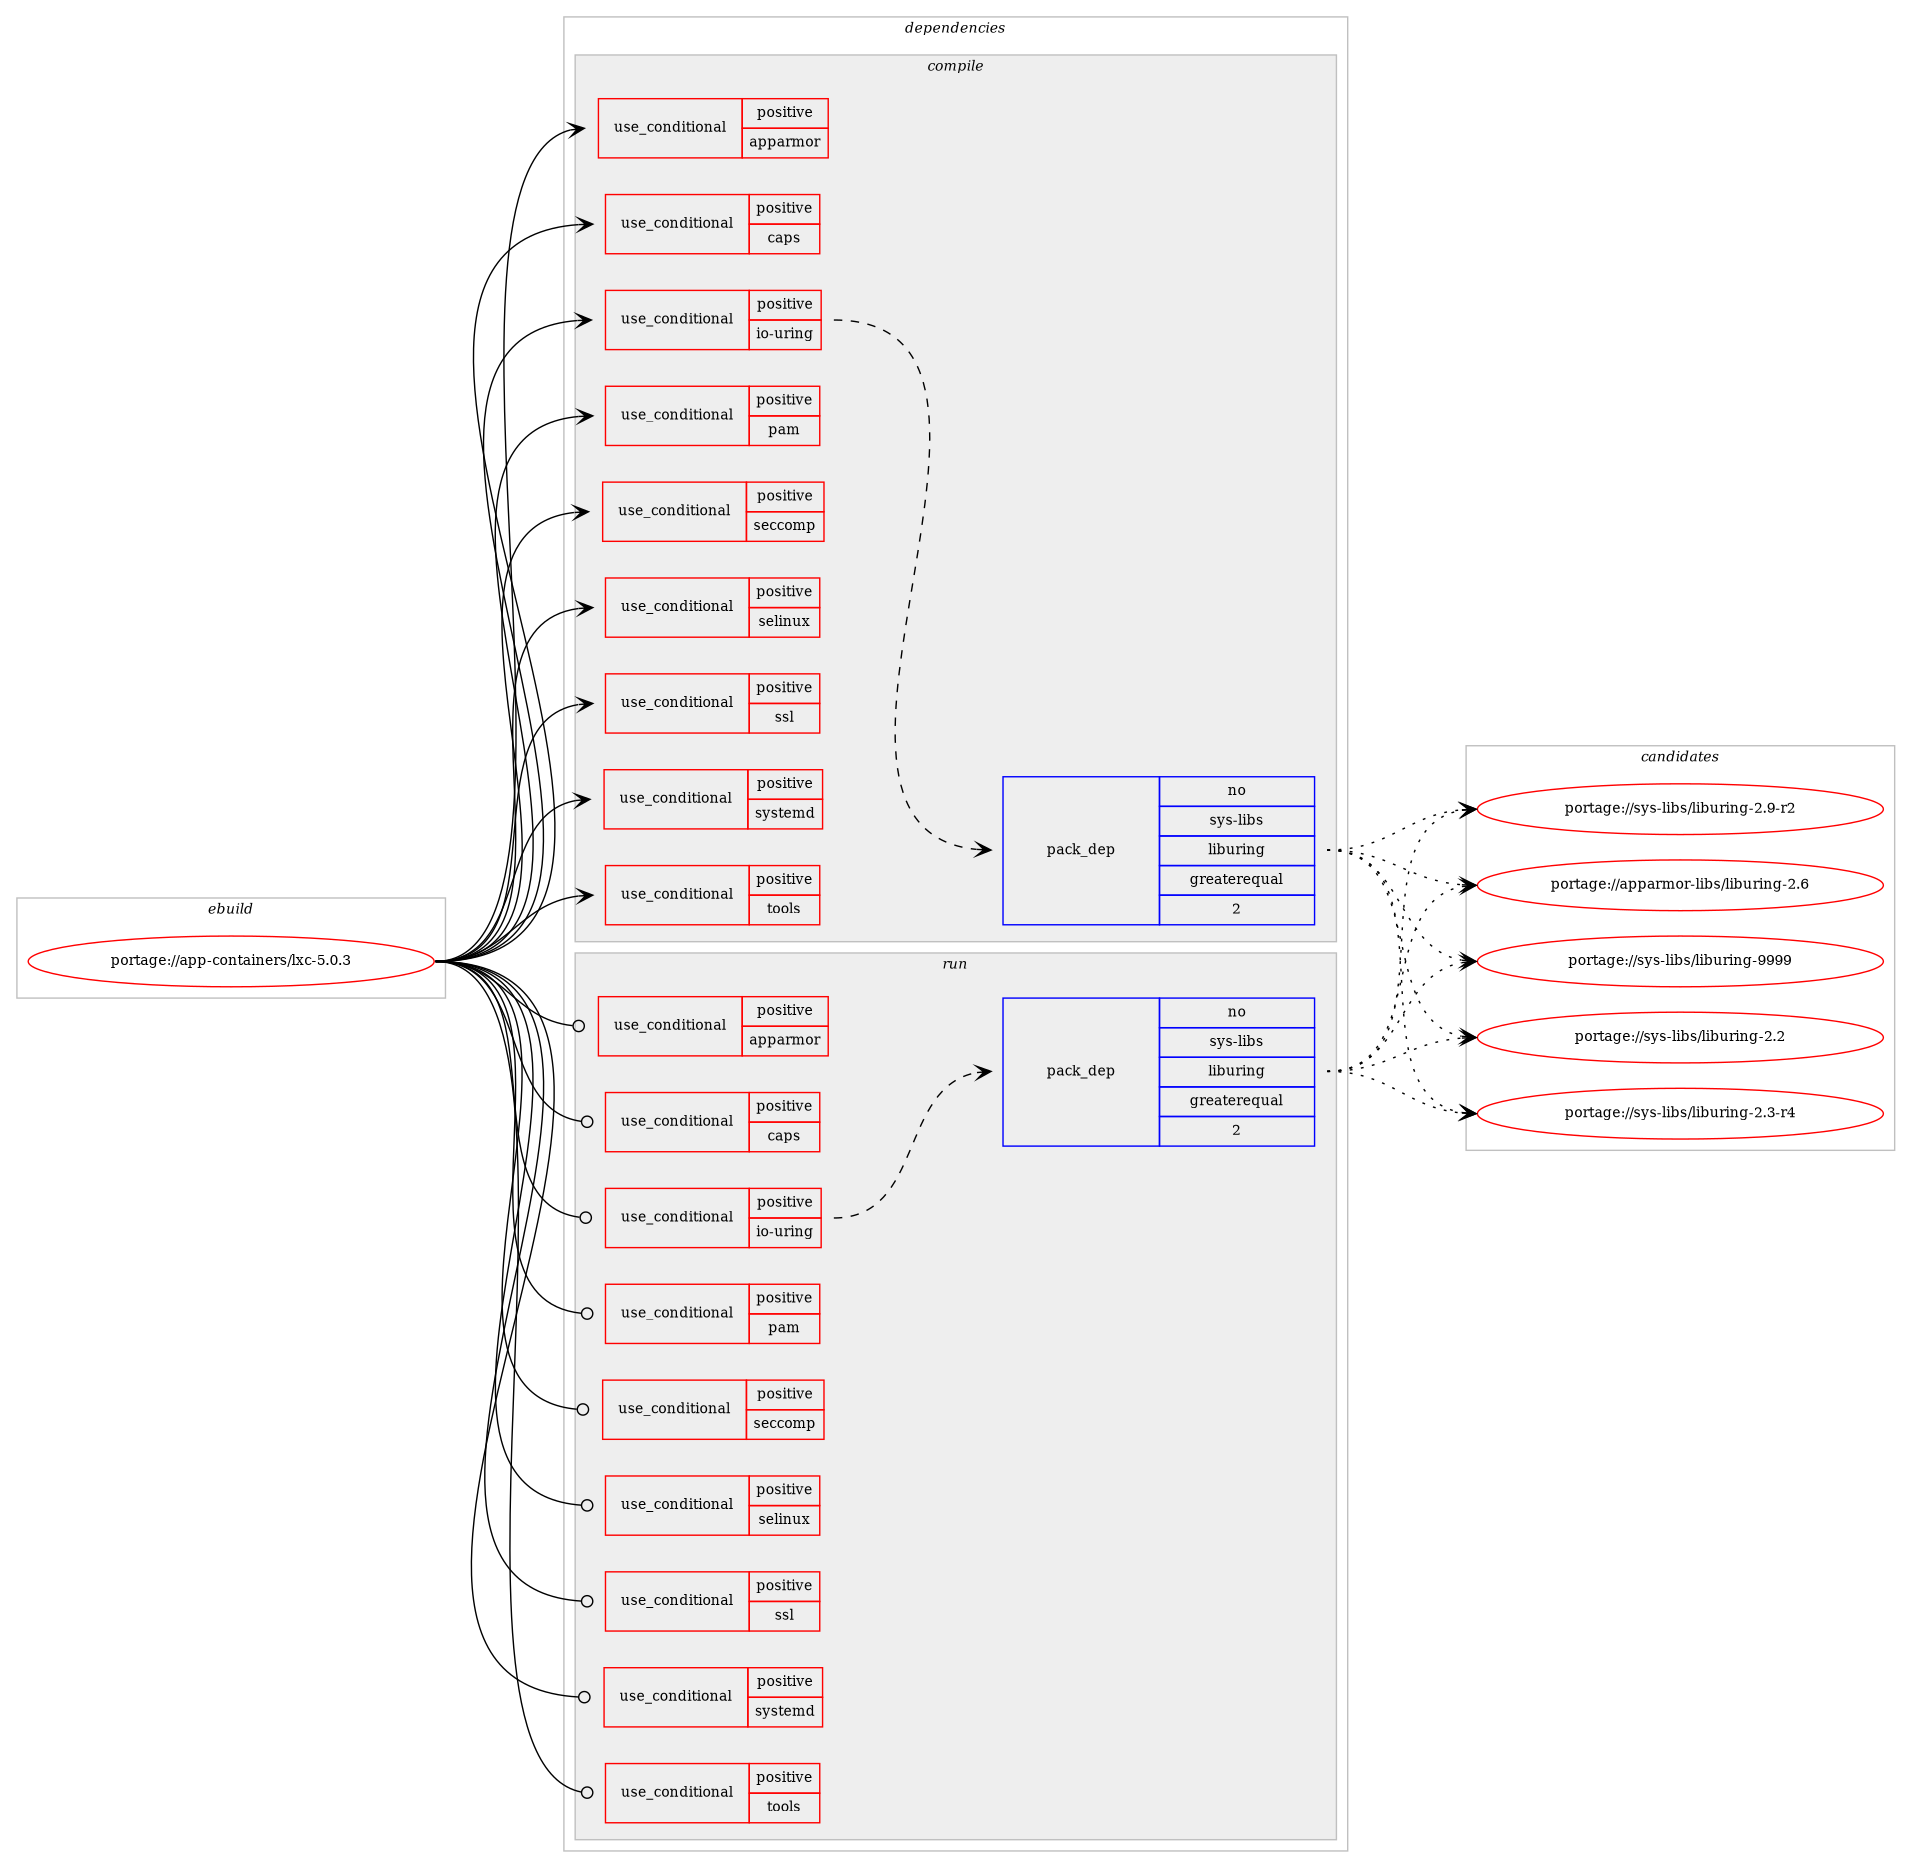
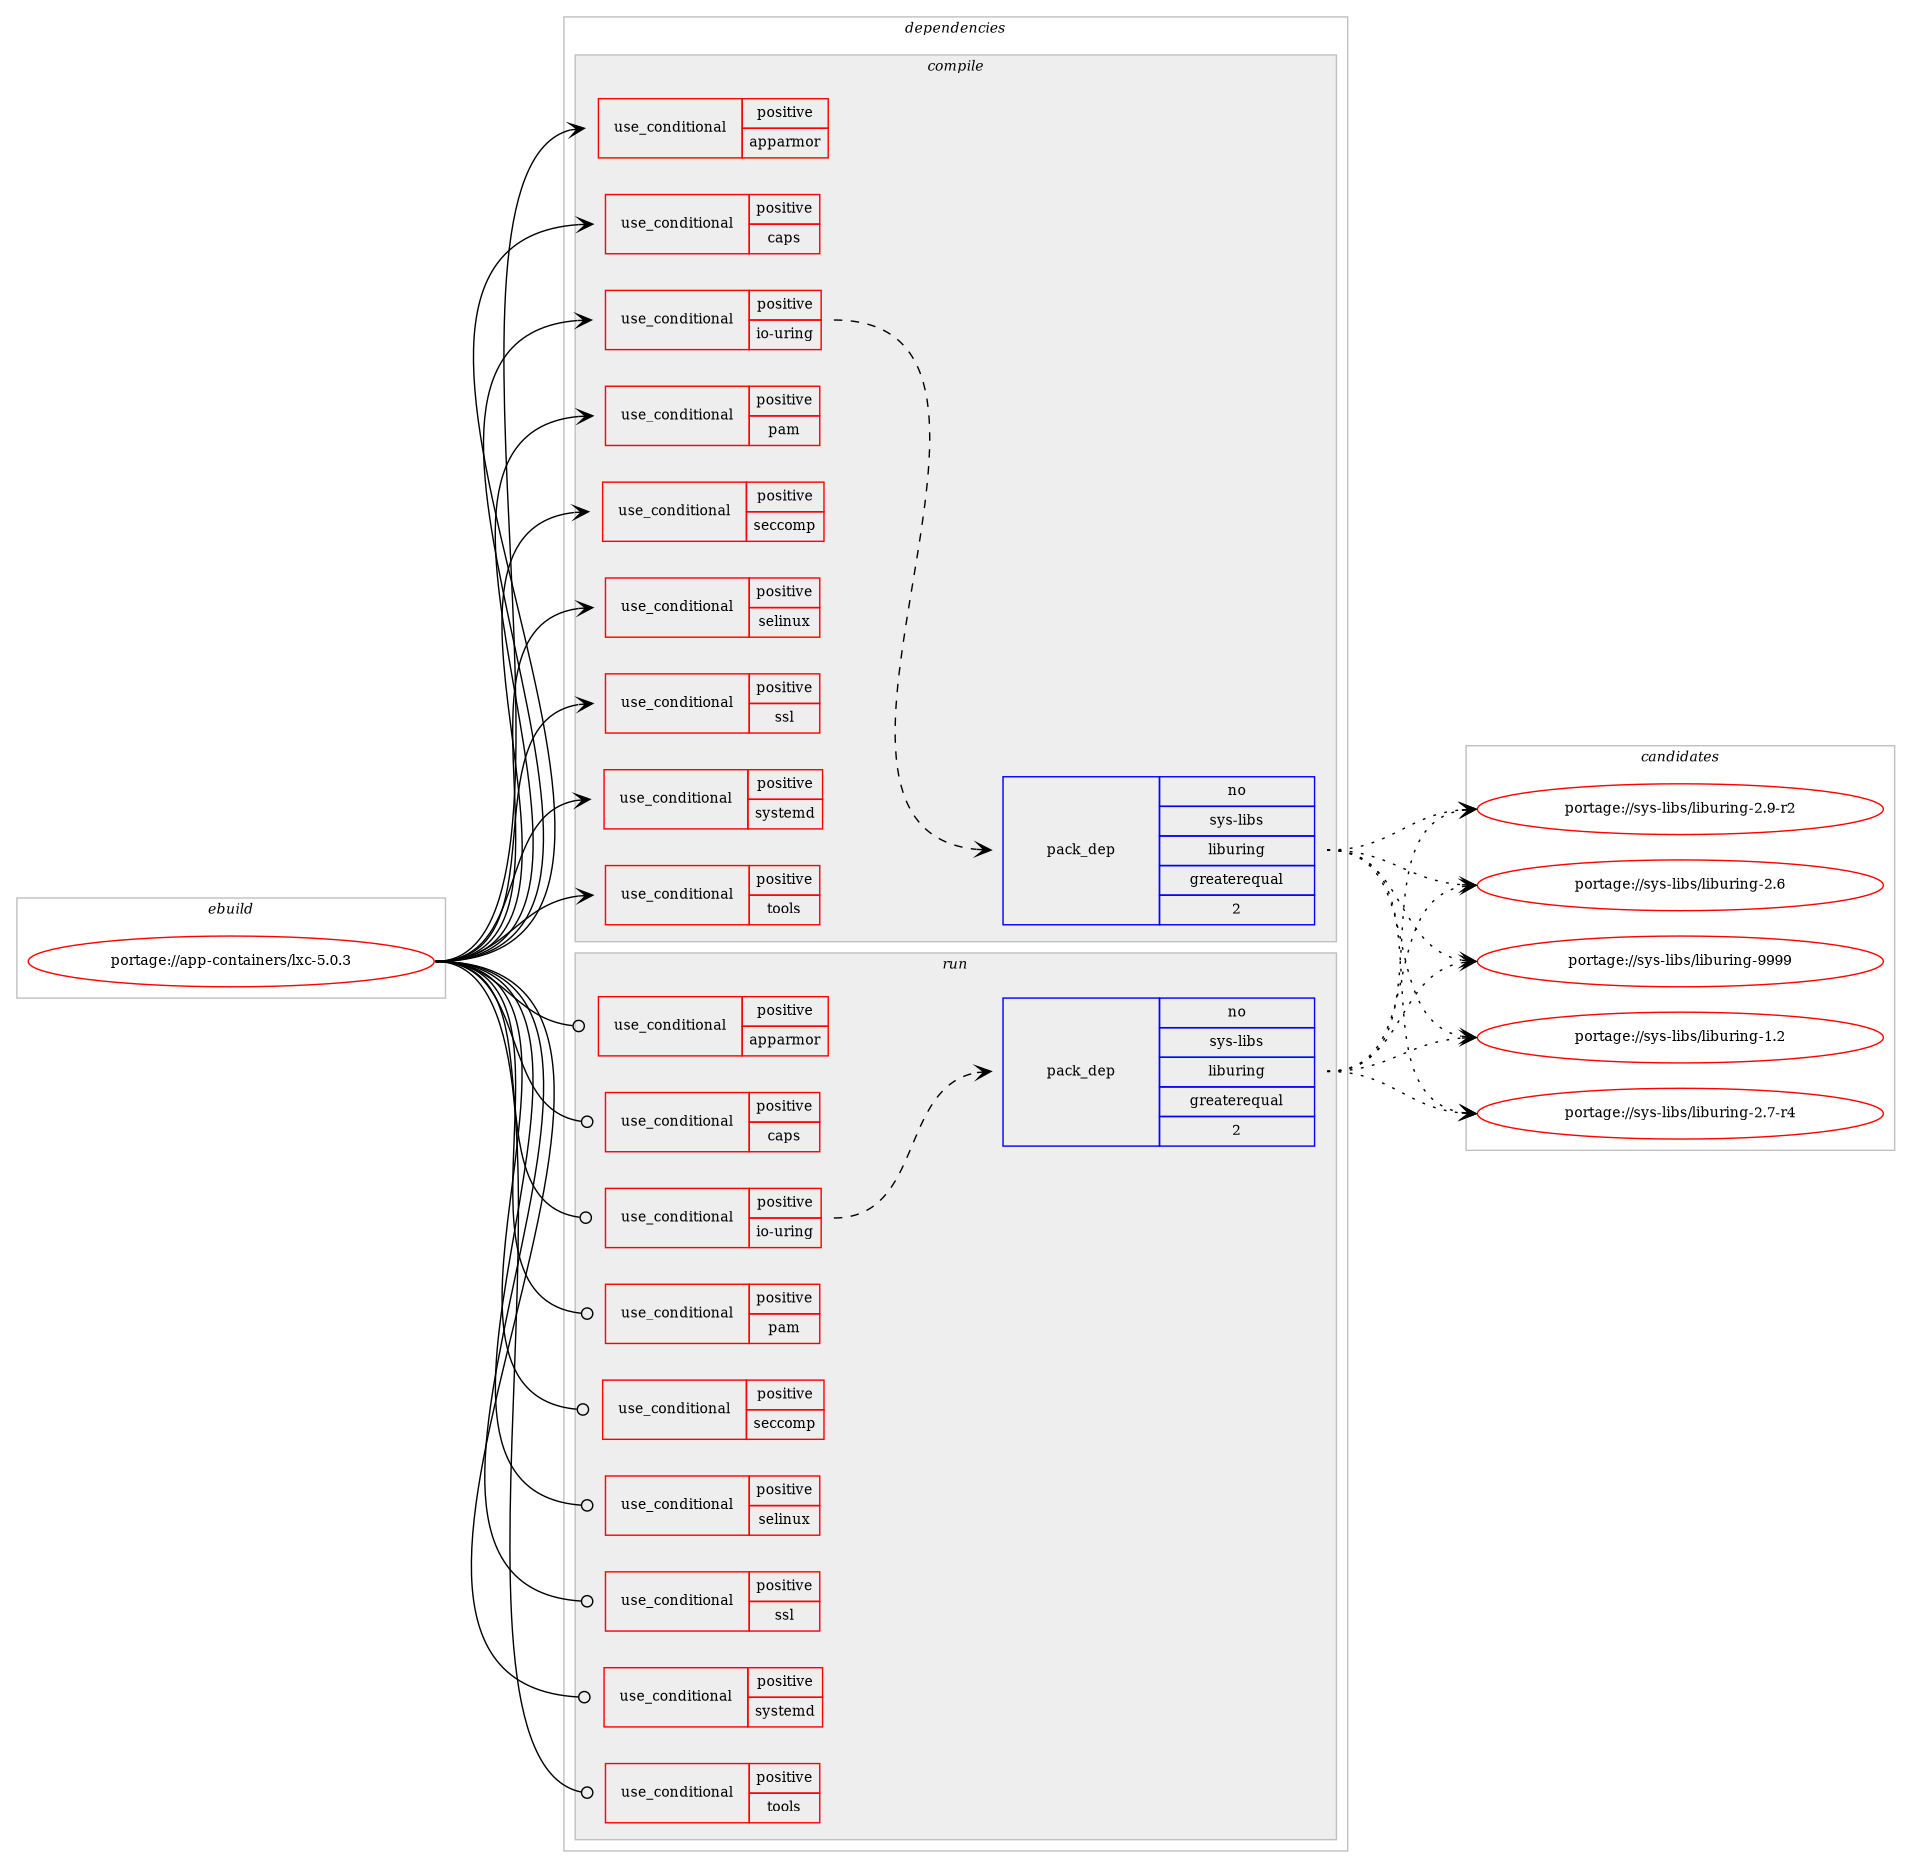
node "portage://apparmor-libs/liburing-2.6": label "portage://apparmor-libs/liburing-2.6" -> "portage://sys-libs/liburing-2.6"
node "portage://sys-libs/liburing-2.2": label "portage://sys-libs/liburing-2.2" -> "portage://sys-libs/liburing-1.2"
node "portage://sys-libs/liburing-2.3-r4": label "portage://sys-libs/liburing-2.3-r4" -> "portage://sys-libs/liburing-2.7-r4"
